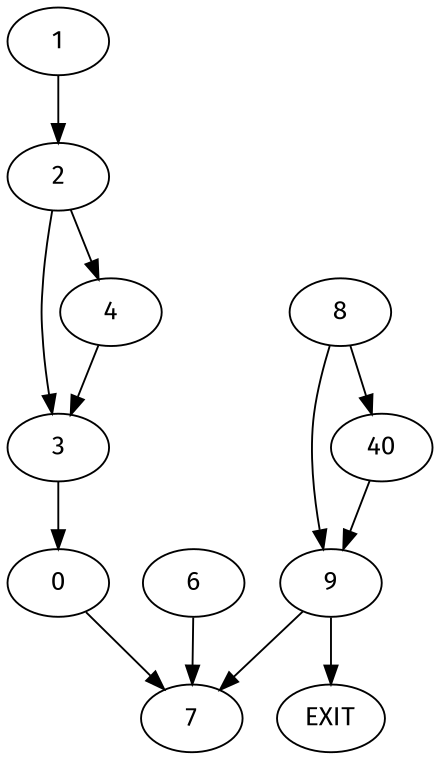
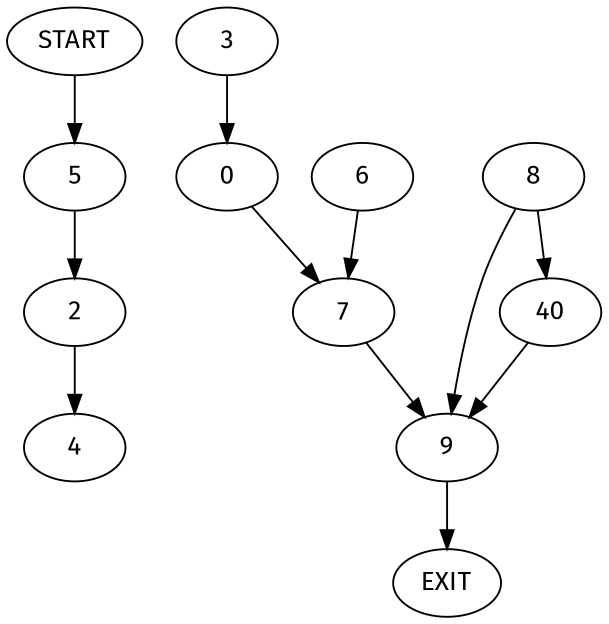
node "1": label "1" -> "5"
node "START": added
edge "2" -> "3": removed
edge "4" -> "3": removed
edge "9" -> "7": reversed
